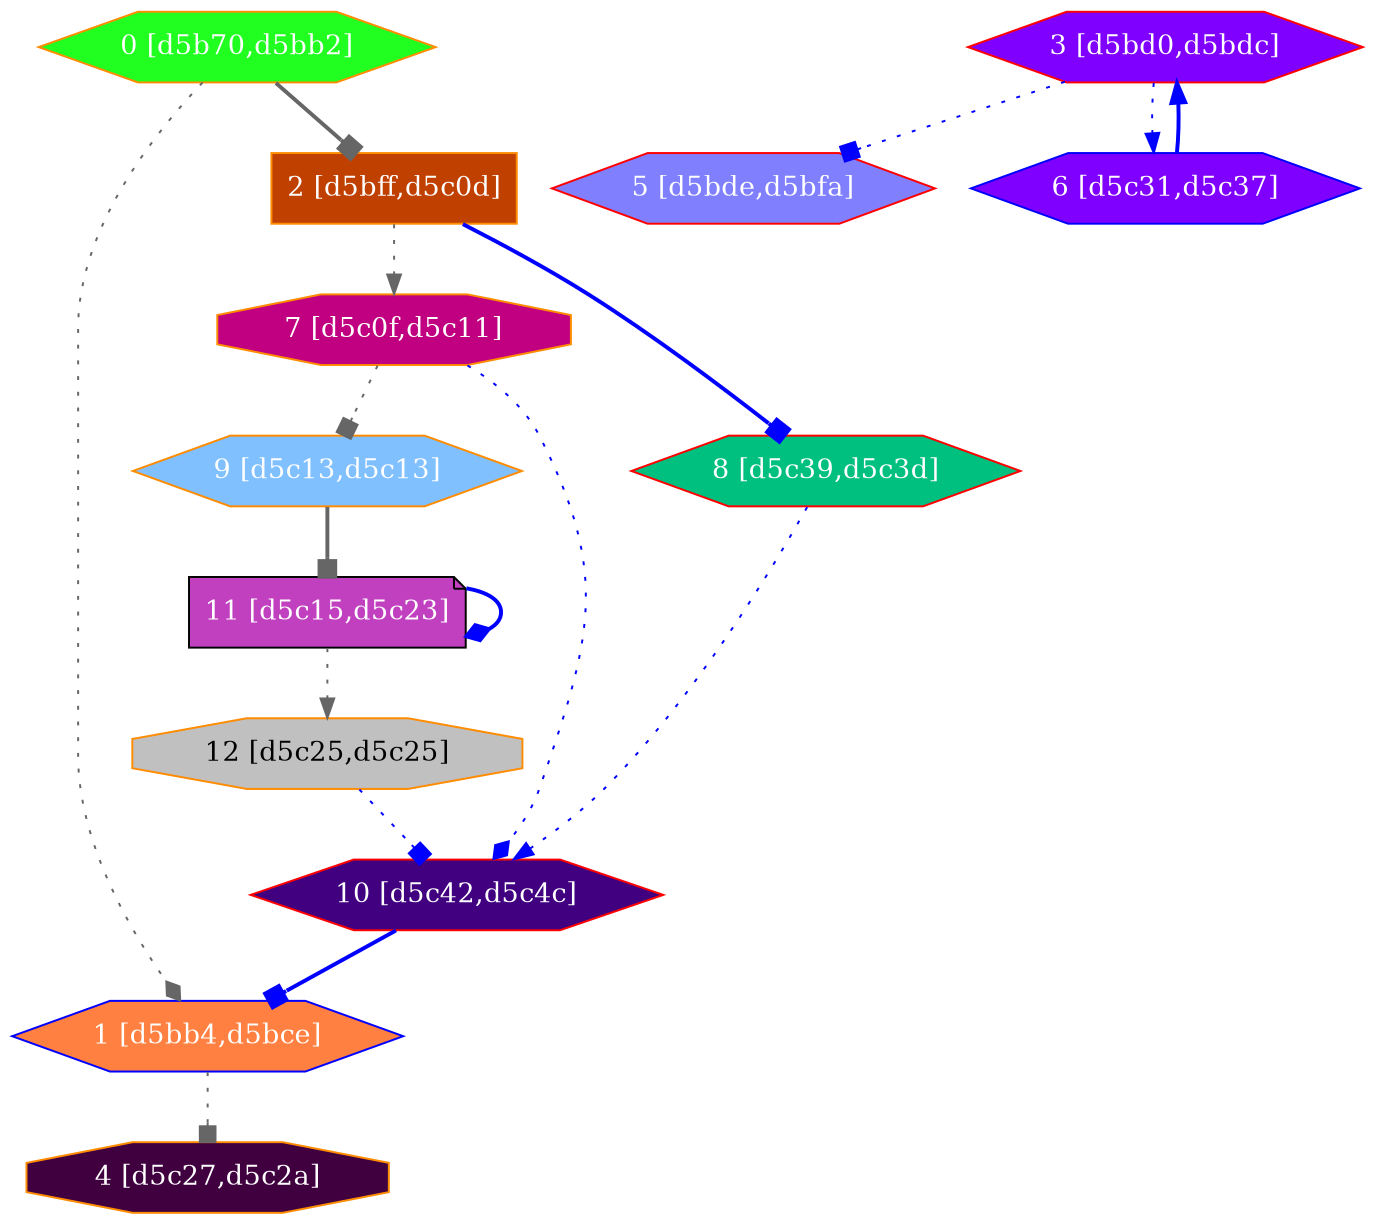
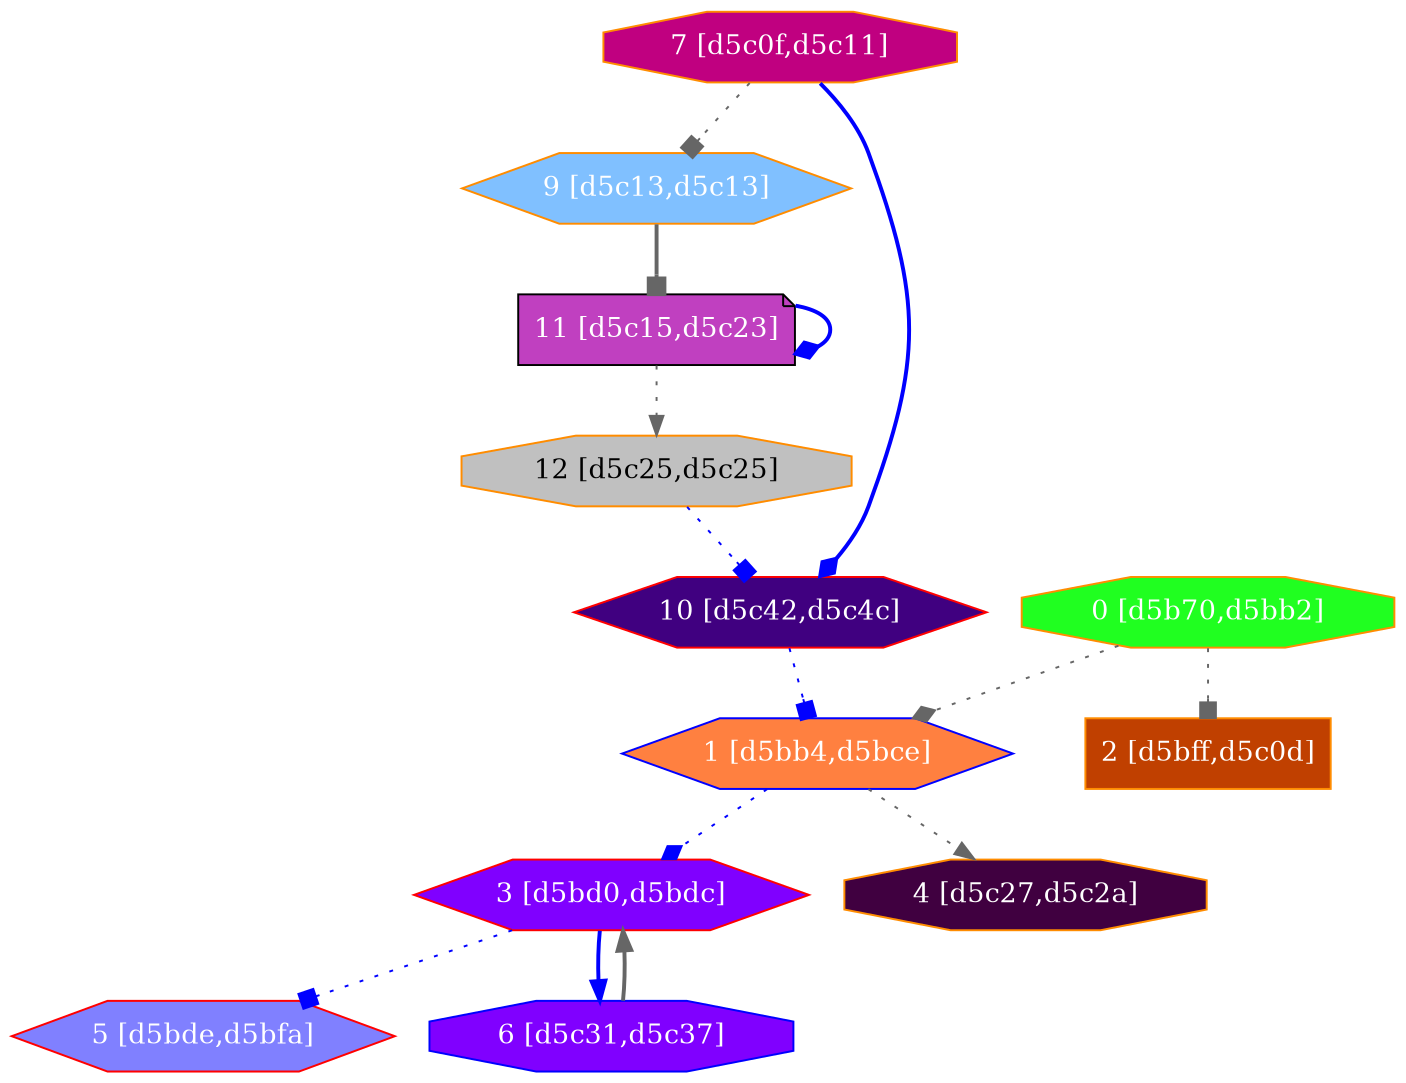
node "0 [d5b70,d5bb2]": shape hexagon -> octagon
edge "3 [d5bd0,d5bdc]" -> "6 [d5c31,d5c37]": style dotted -> bold
edge "0 [d5b70,d5bb2]" -> "2 [d5bff,d5c0d]": style bold -> dotted
edge "6 [d5c31,d5c37]" -> "3 [d5bd0,d5bdc]": color blue -> gray40
node "6 [d5c31,d5c37]": shape hexagon -> octagon
edge "2 [d5bff,d5c0d]" -> "7 [d5c0f,d5c11]": removed
node "8 [d5c39,d5c3d]": removed
edge "7 [d5c0f,d5c11]" -> "10 [d5c42,d5c4c]": style dotted -> bold
edge "1 [d5bb4,d5bce]" -> "3 [d5bd0,d5bdc]": added
edge "10 [d5c42,d5c4c]" -> "1 [d5bb4,d5bce]": style bold -> dotted
edge "1 [d5bb4,d5bce]" -> "4 [d5c27,d5c2a]": arrowhead box -> normal
